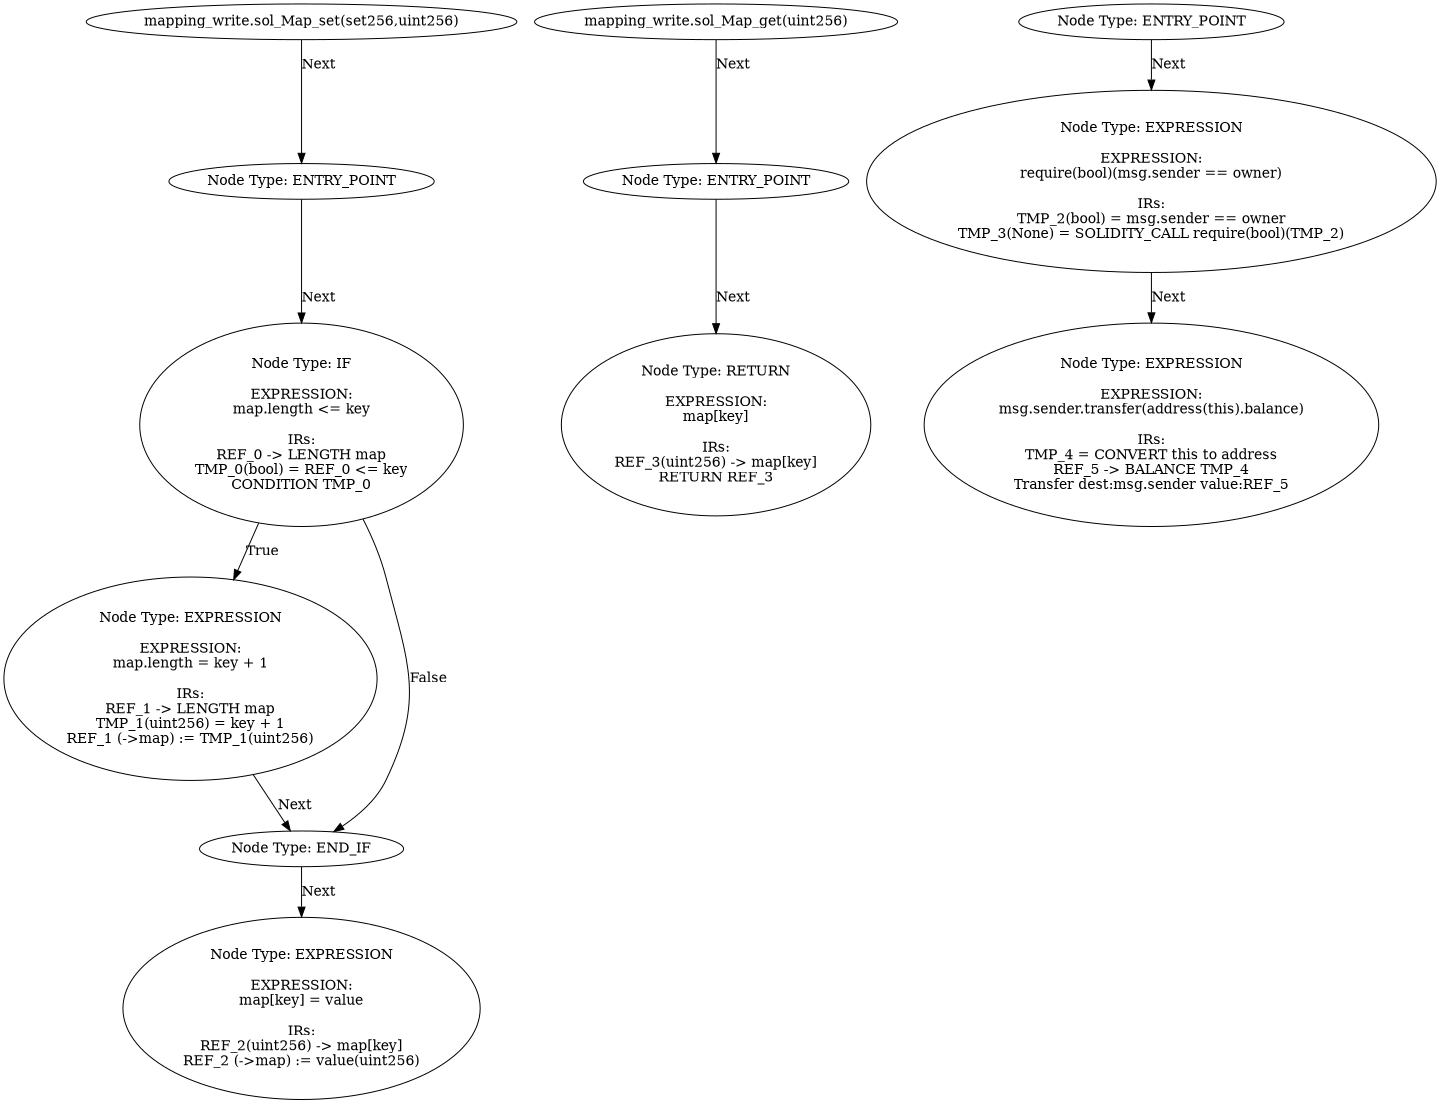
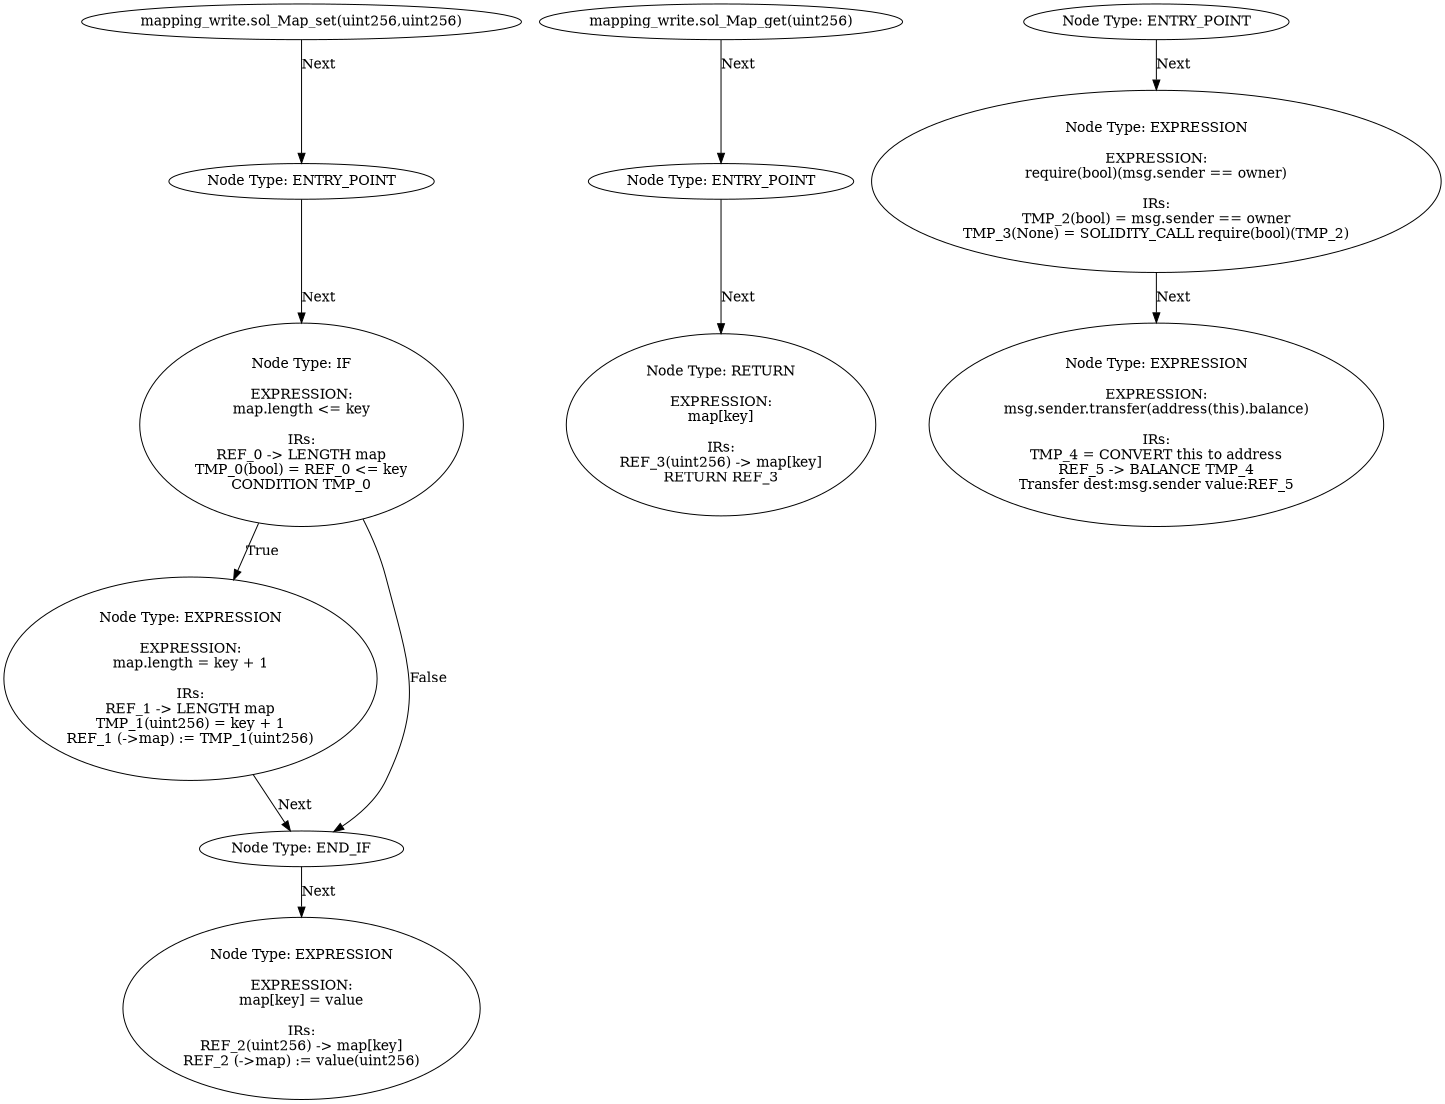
node "mapping_write.sol_Map_set(set256,uint256)": label "mapping_write.sol_Map_set(set256,uint256)" -> "mapping_write.sol_Map_set(uint256,uint256)"
